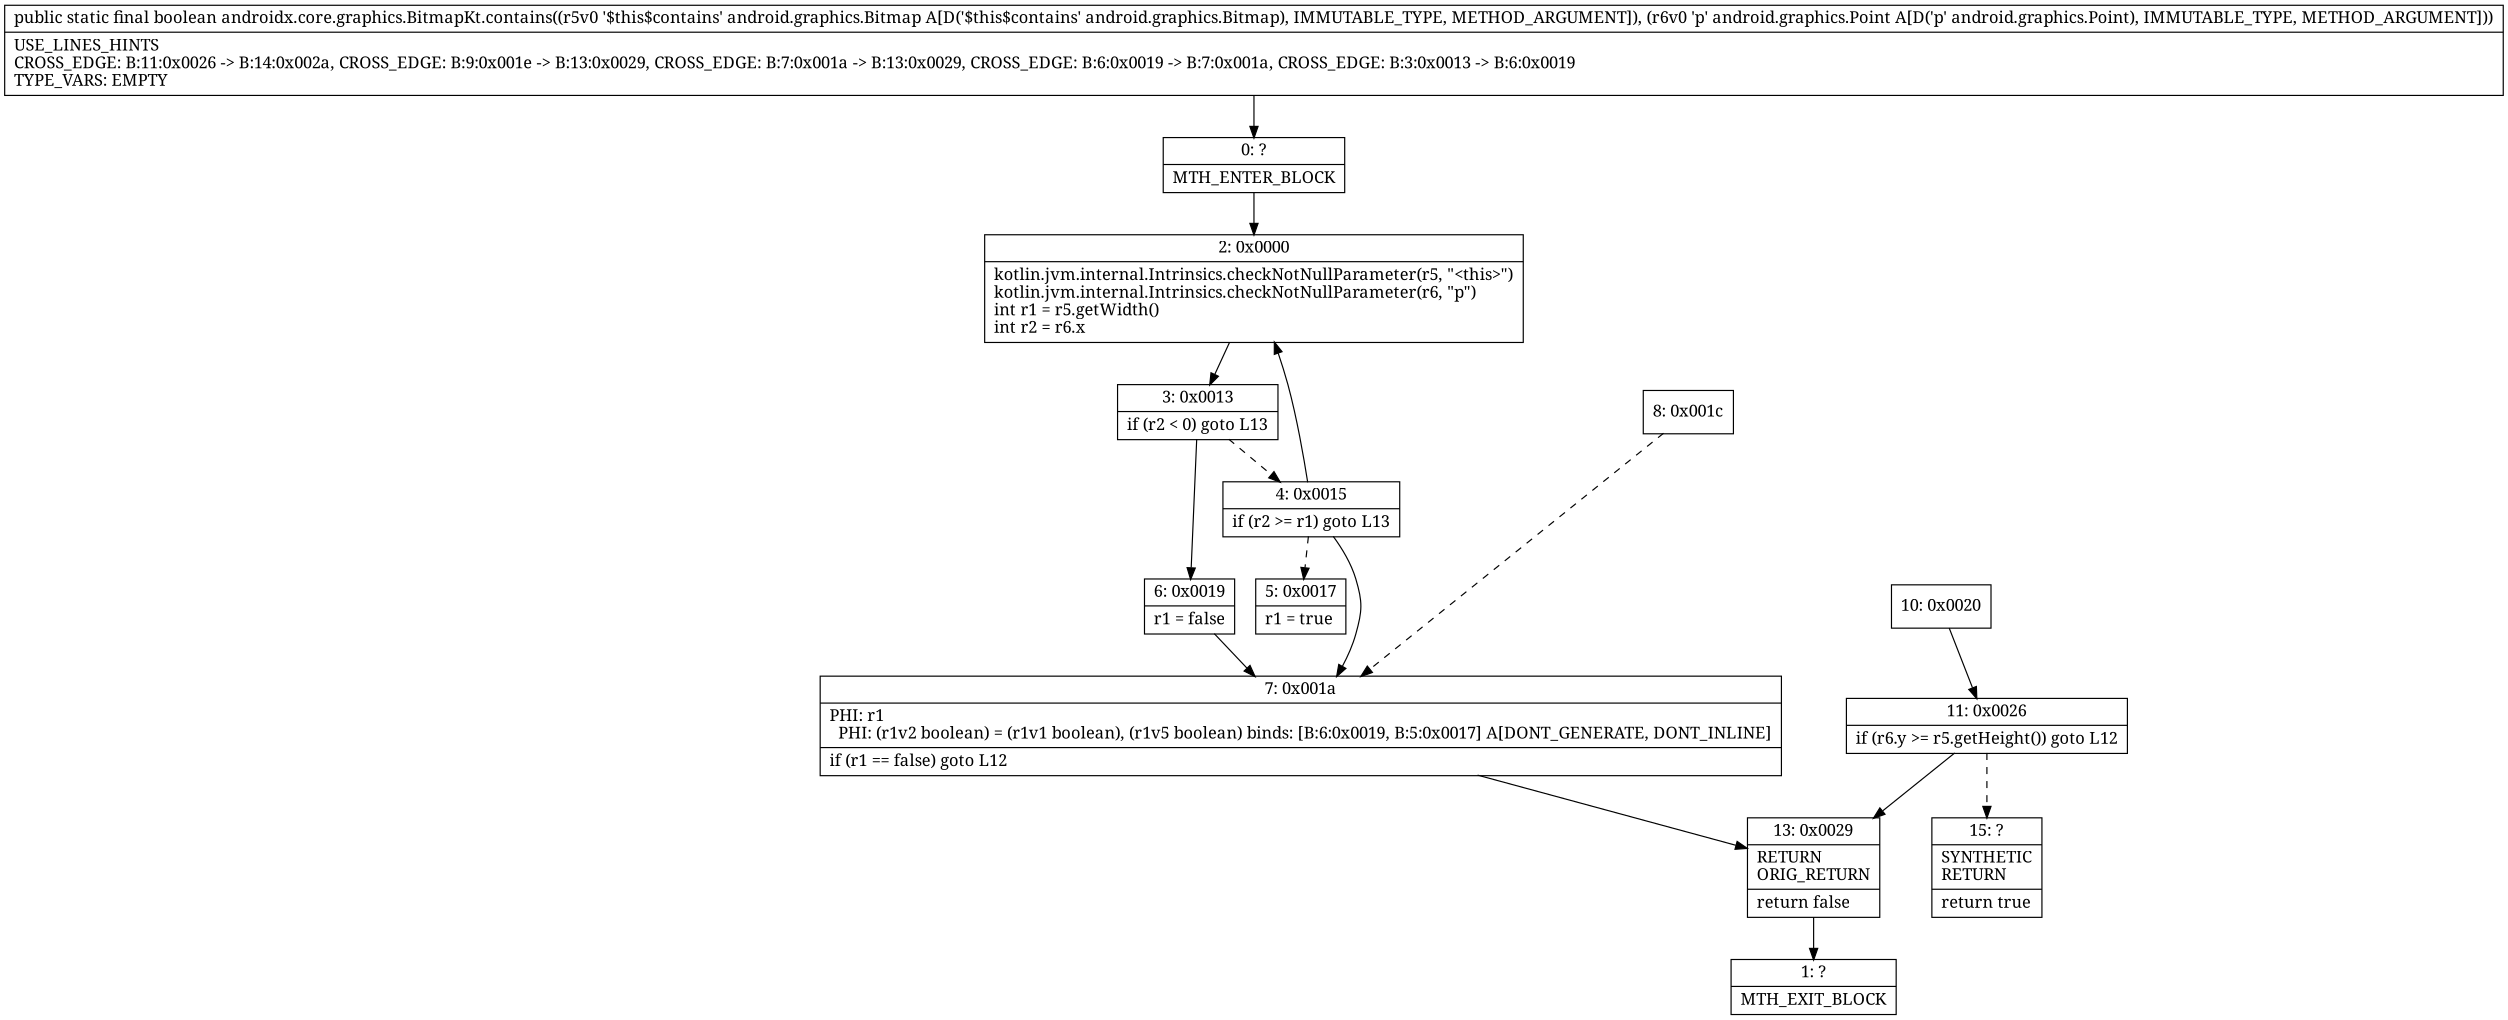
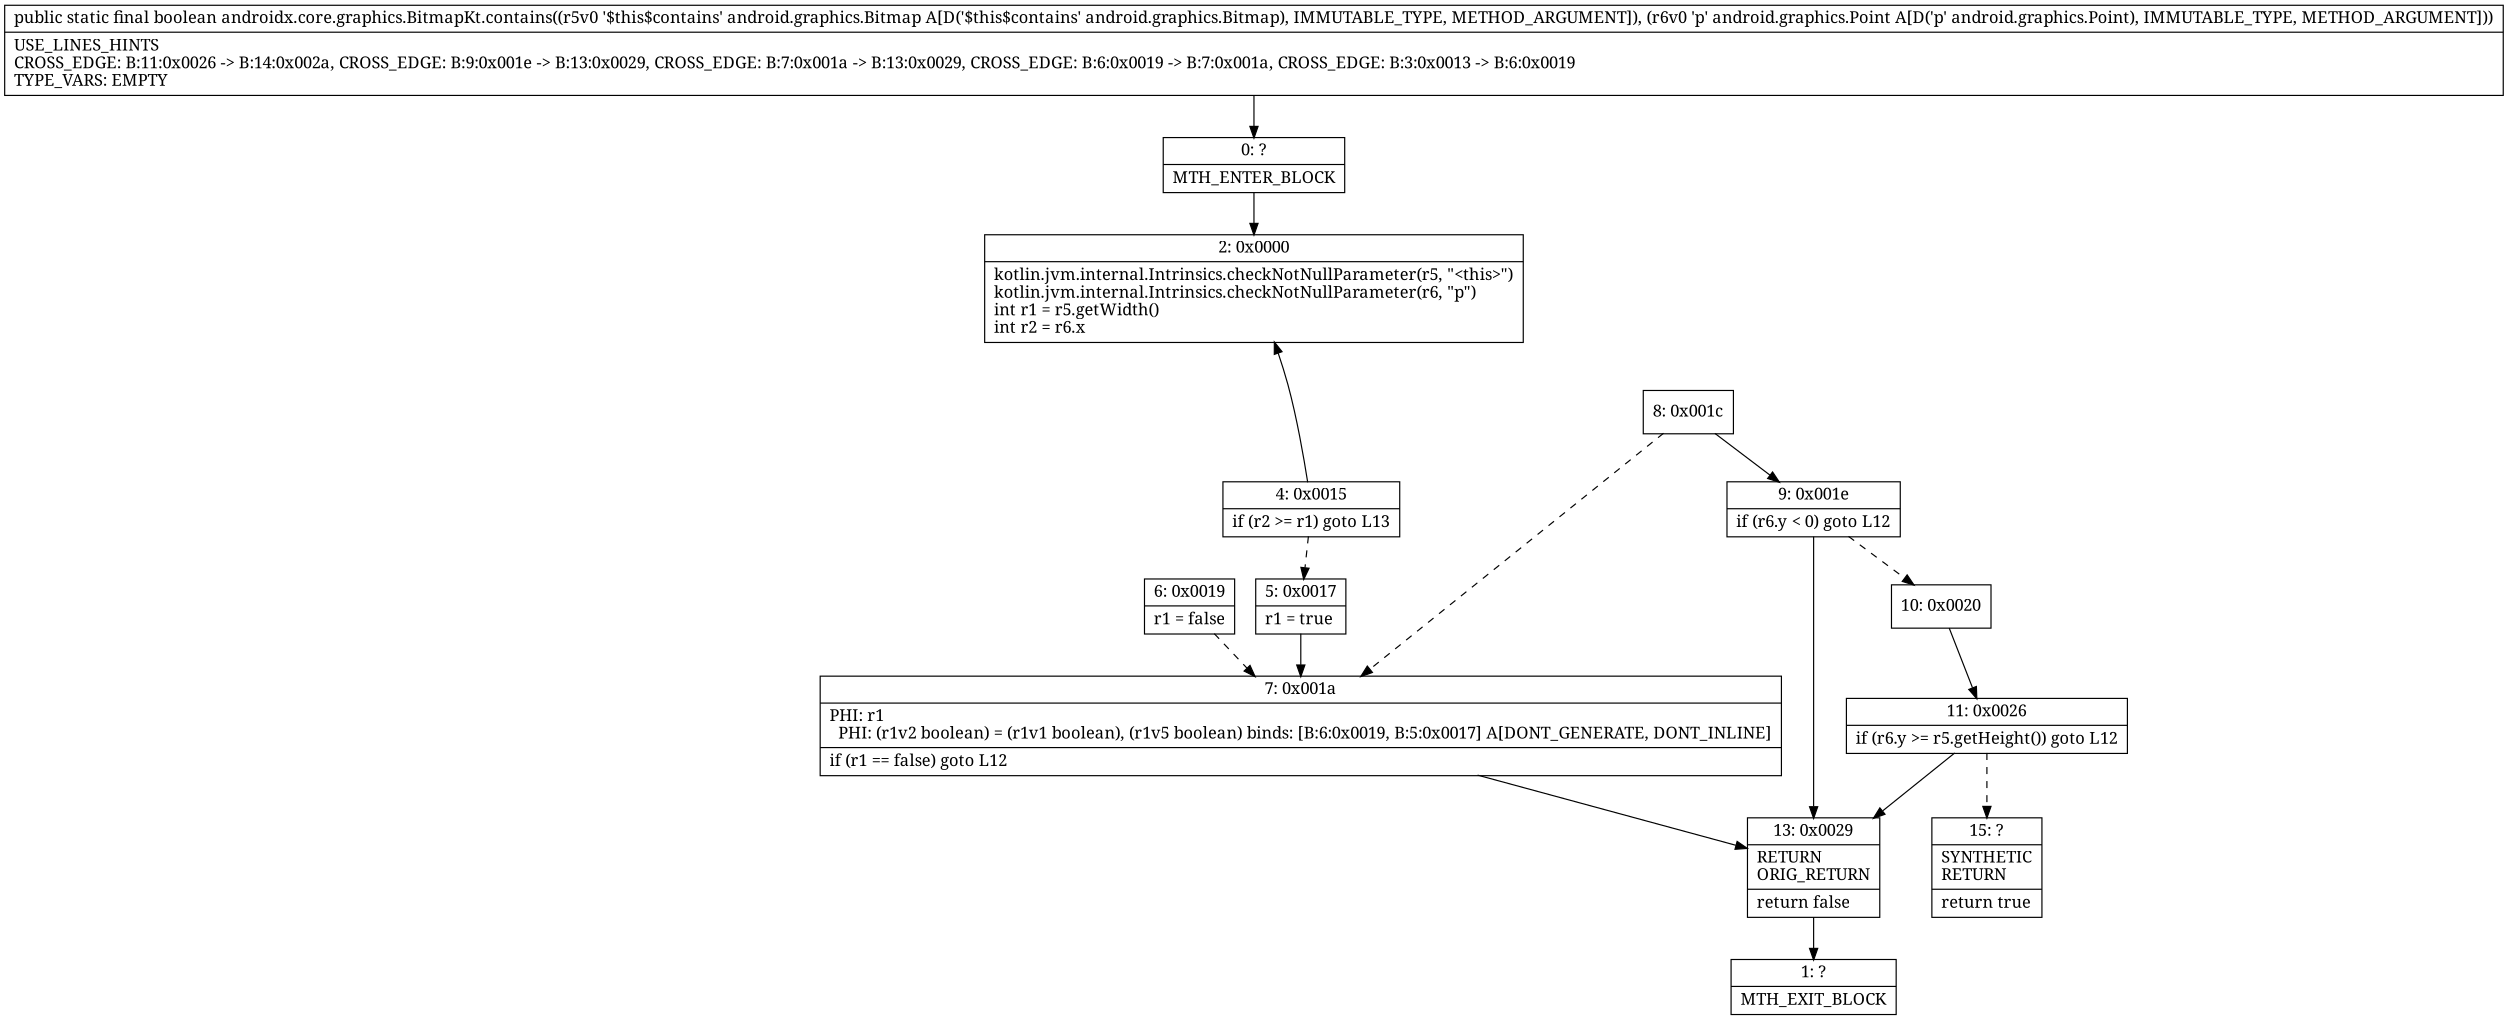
node "3: 0x0013": removed
node "9: 0x001e": added
edge "4: 0x0015" -> "7: 0x001a": now "5: 0x0017" -> "7: 0x001a"
edge "6: 0x0019" -> "7: 0x001a": style solid -> dashed
